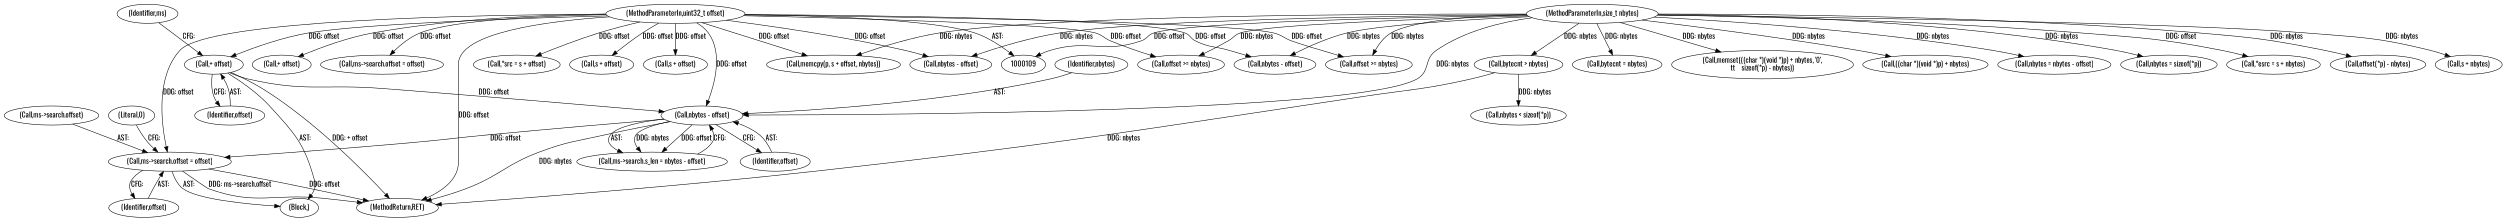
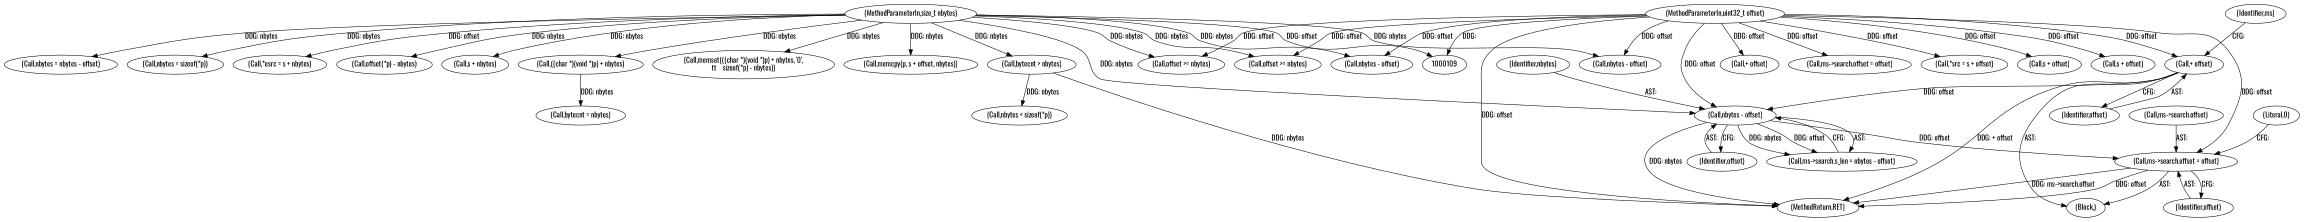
edge "(MethodParameterIn,uint32_t offset)" -> "1000109": label "AST: " -> "DDG: "
edge "(MethodParameterIn,size_t nbytes)" -> "(Call,bytecnt = nbytes)": now "(Call,((char *)(void *)p) + nbytes)" -> "(Call,bytecnt = nbytes)"
edge "(MethodParameterIn,uint32_t offset)" -> "(Call,memcpy(p, s + offset, nbytes))": removed, label "DDG: offset"
